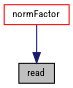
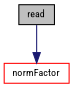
edge "normFactor" -> "read": reversed
